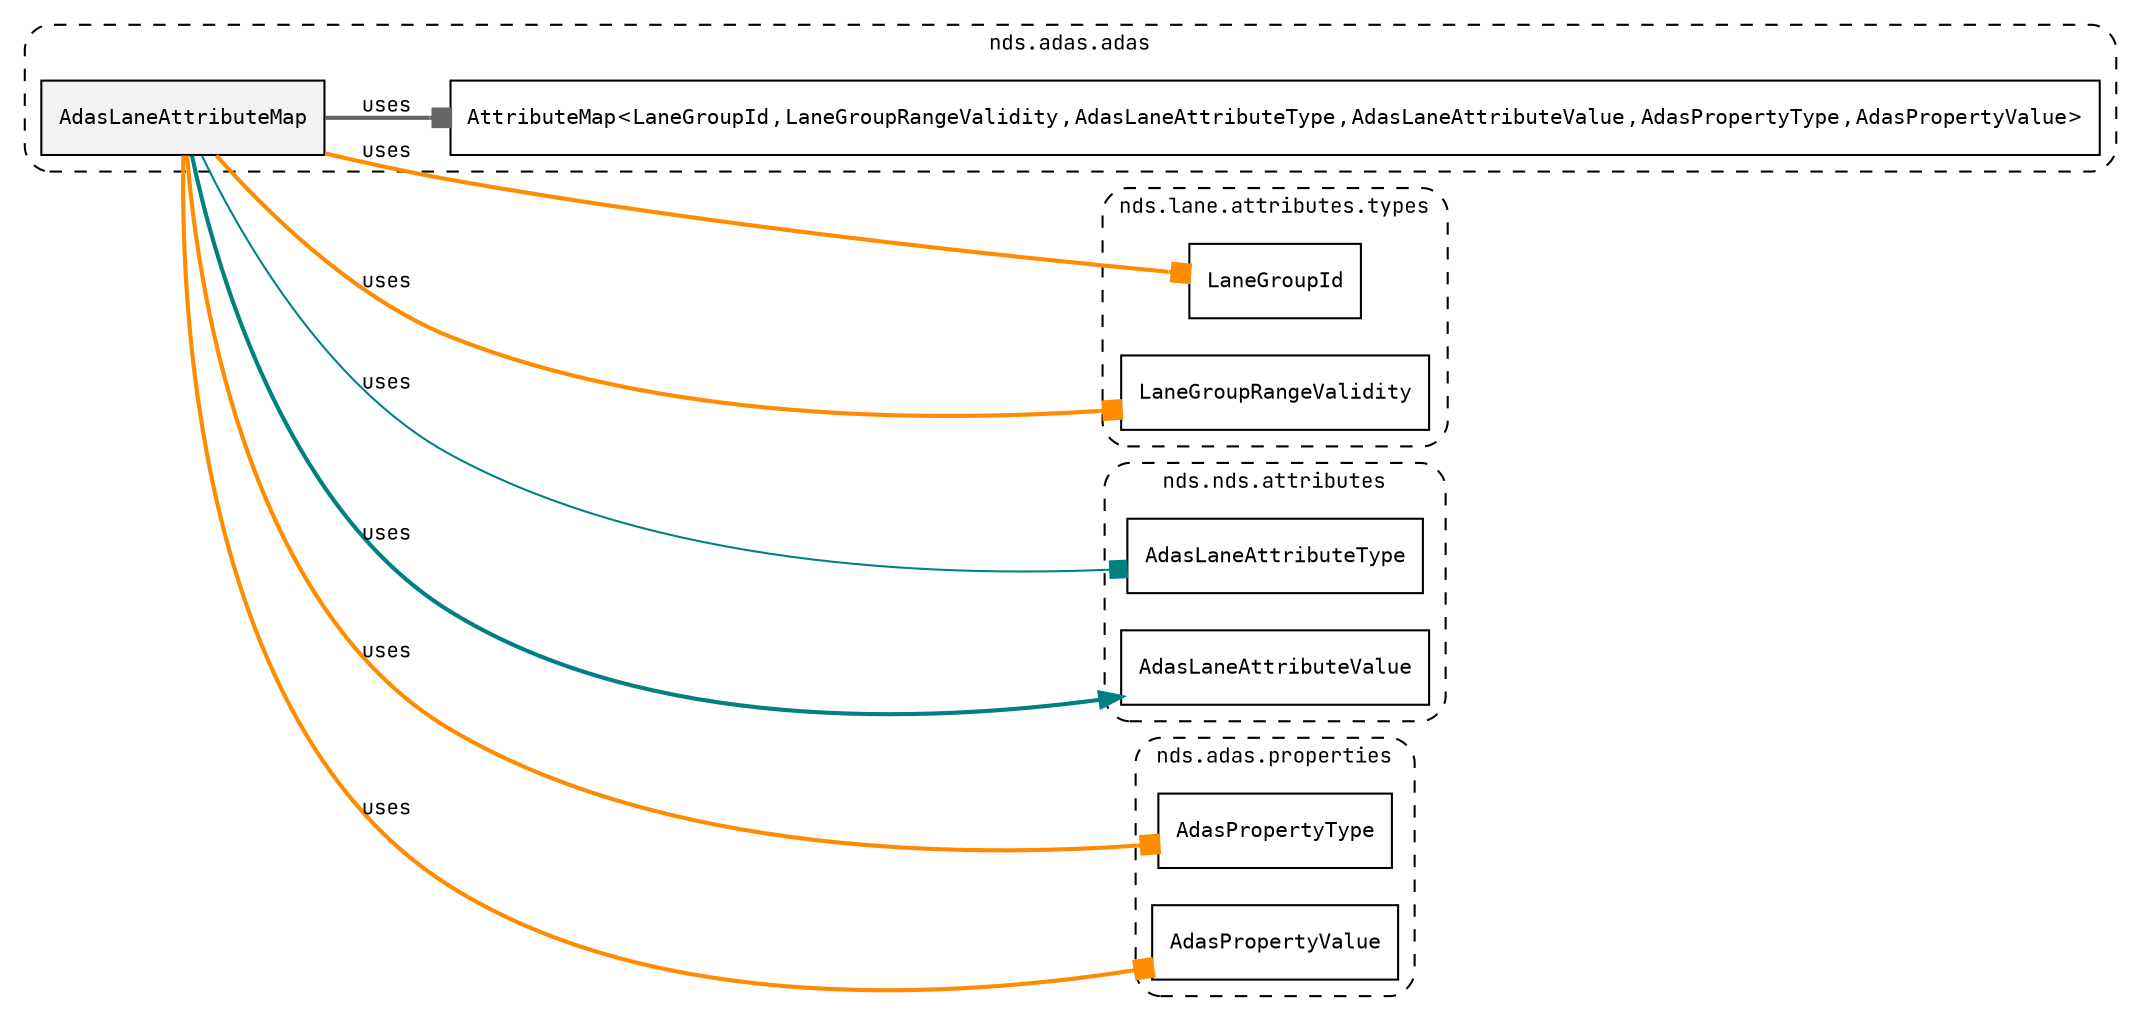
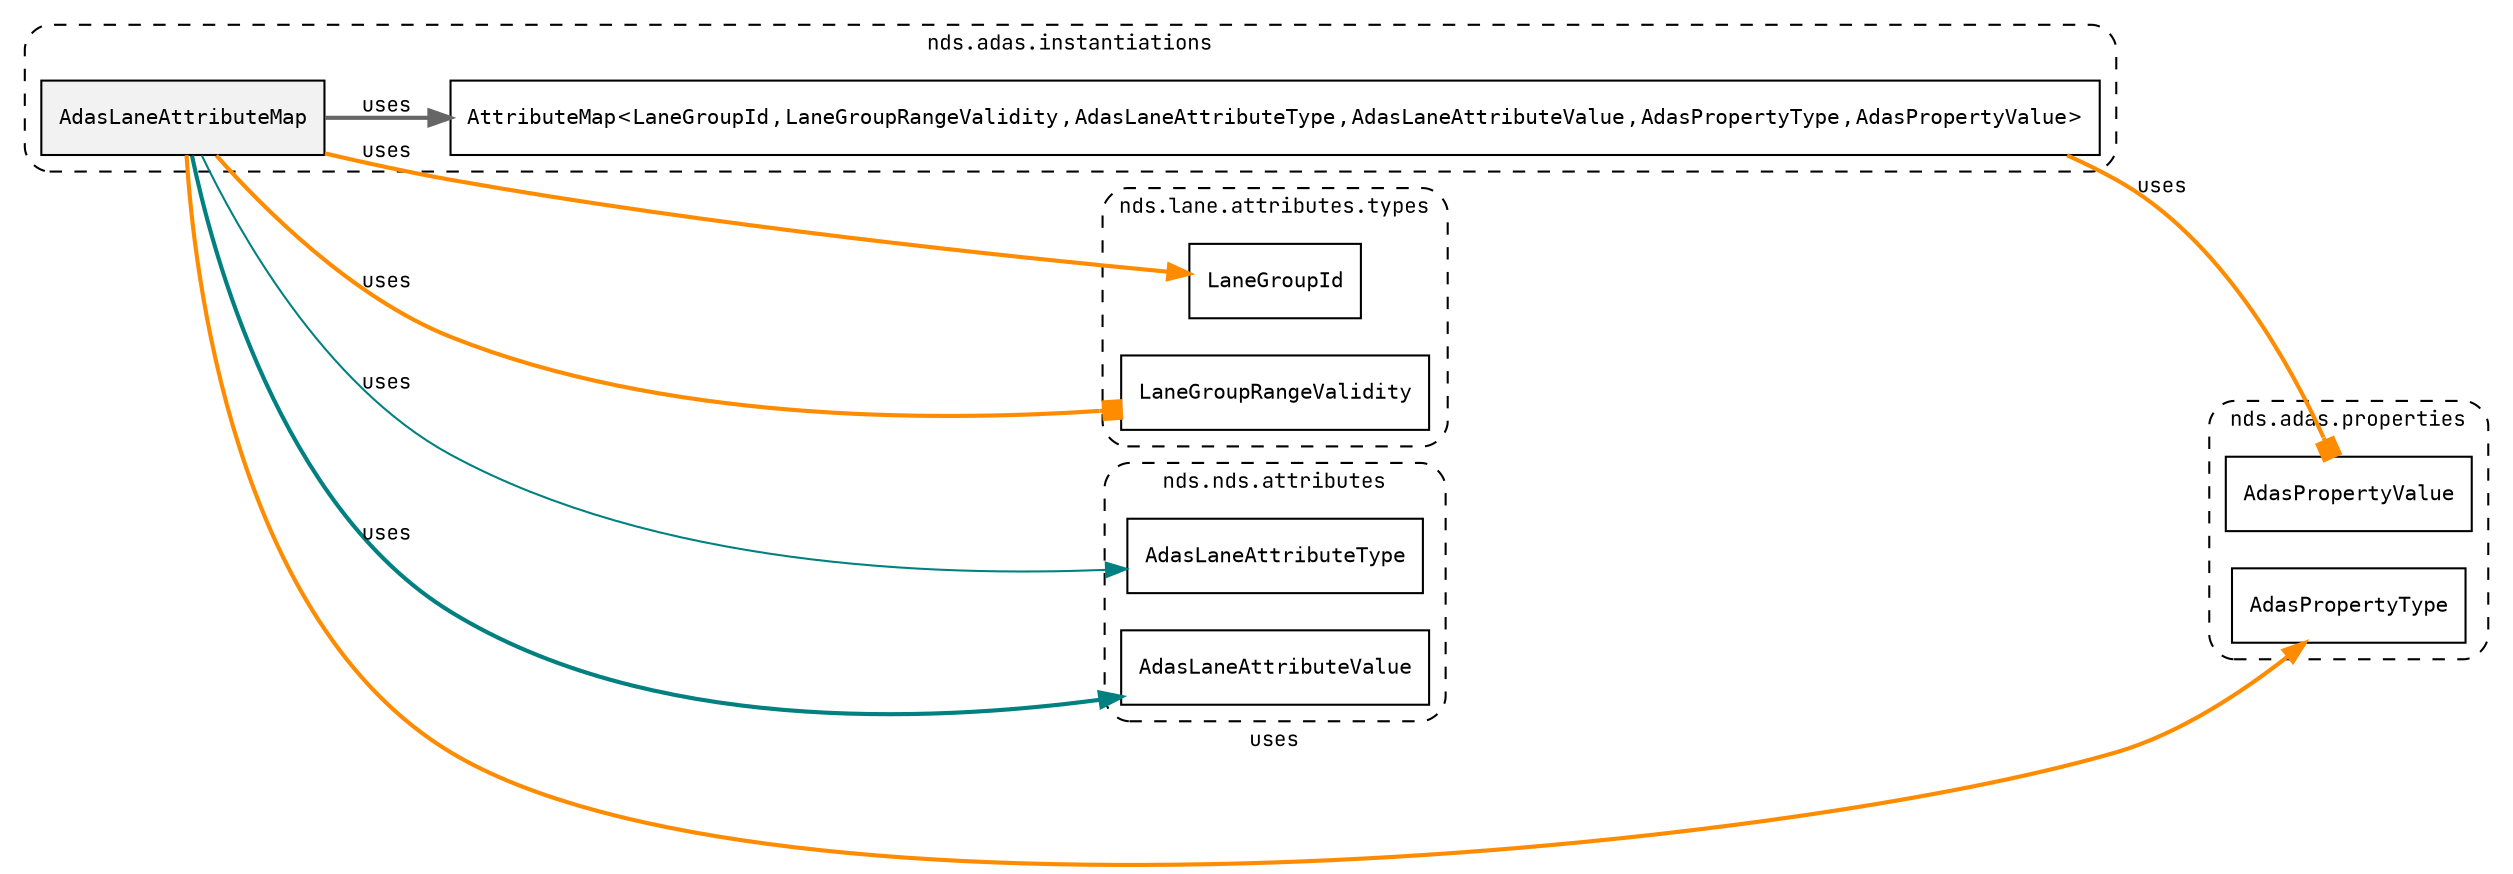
cluster "nds.adas.adas": label "nds.adas.adas" -> "nds.adas.instantiations"
edge "AdasLaneAttributeMap" -> "AttributeMap": arrowhead box -> normal
edge "AdasLaneAttributeMap" -> "LaneGroupId": arrowhead box -> normal
edge "AdasLaneAttributeMap" -> "AdasLaneAttributeType": arrowhead box -> normal
edge "AdasLaneAttributeMap" -> "AdasPropertyType": arrowhead box -> normal
edge "AdasLaneAttributeMap" -> "AdasPropertyValue": now "AttributeMap" -> "AdasPropertyValue"
